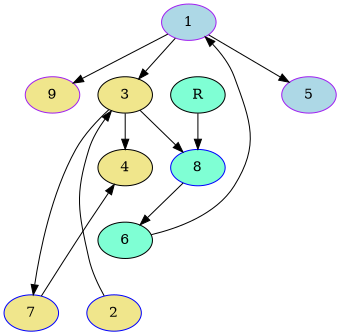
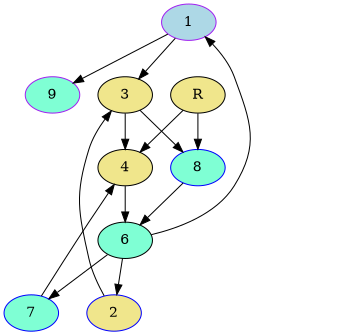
node "9": fillcolor khaki -> aquamarine
node "R": fillcolor aquamarine -> khaki
node "5": removed
edge "R" -> "4": added
edge "3" -> "7": now "6" -> "7"
edge "4" -> "6": added
edge "6" -> "2": added
node "7": fillcolor khaki -> aquamarine
